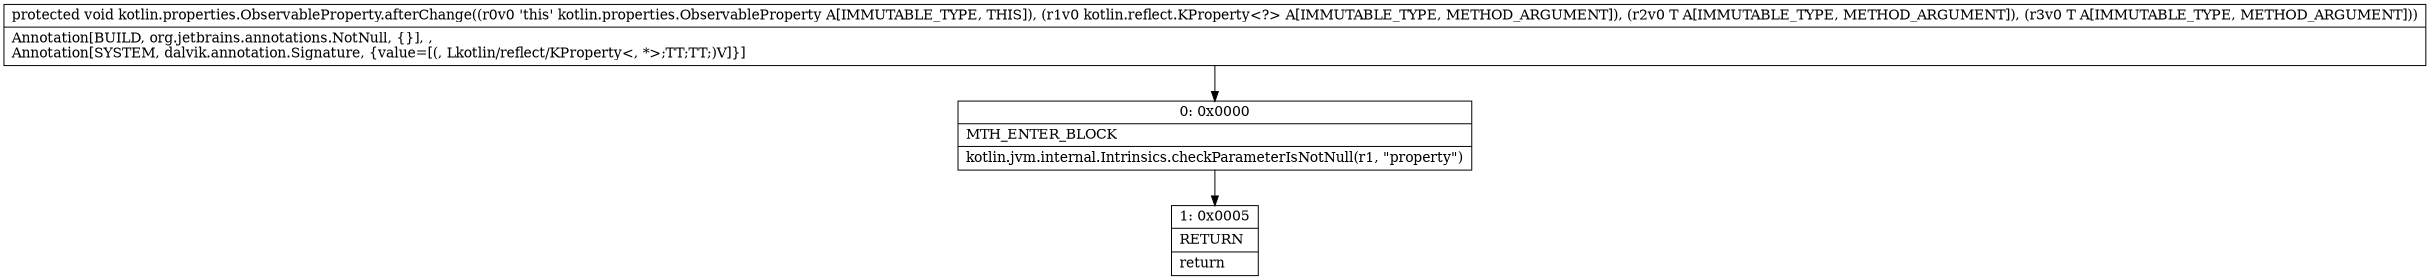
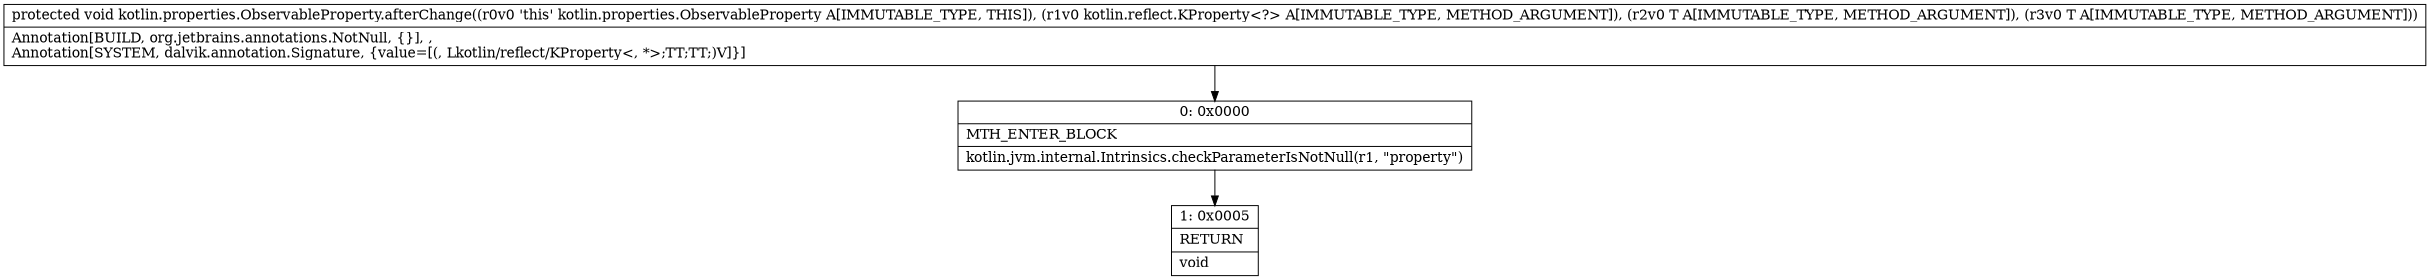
node "1: 0x0005": text "return" -> "void"
